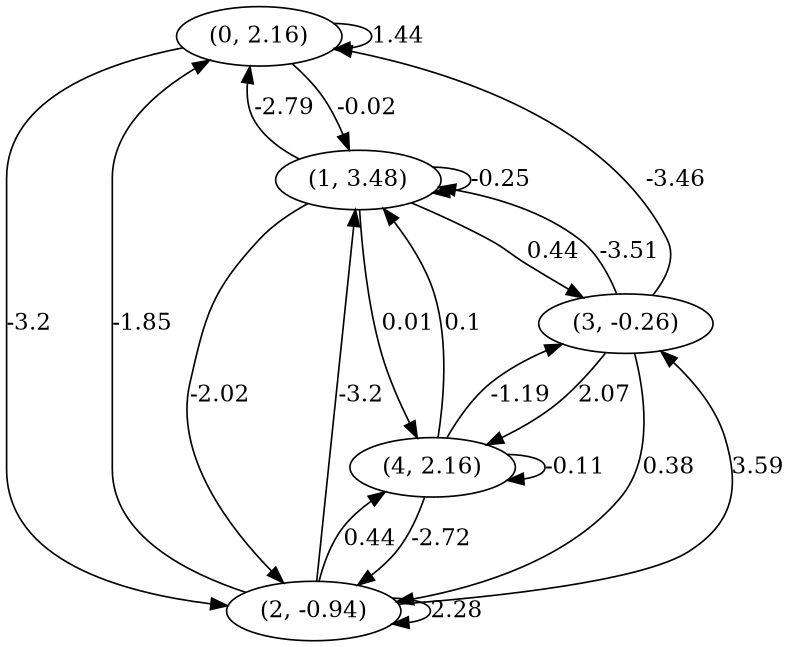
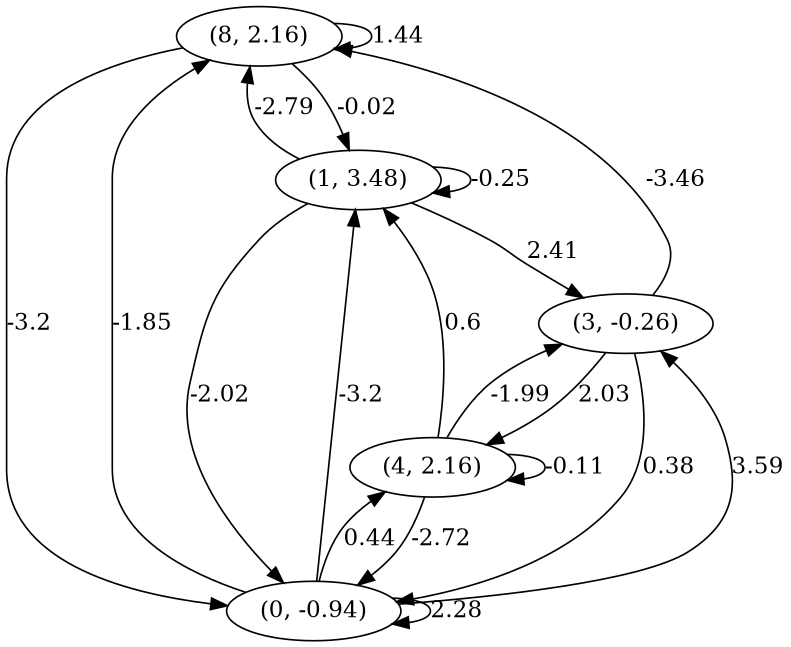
node "(0, 2.16)": label "(0, 2.16)" -> "(8, 2.16)"
edge "(3, -0.26)" -> "(1, 3.48)": removed, label "-3.51"
edge "(1, 3.48)" -> "(3, -0.26)": label "0.44" -> "2.41"
edge "(1, 3.48)" -> "(4, 2.16)": removed, label "0.01"
edge "(4, 2.16)" -> "(1, 3.48)": label "0.1" -> "0.6"
edge "(4, 2.16)" -> "(3, -0.26)": label "-1.19" -> "-1.99"
edge "(3, -0.26)" -> "(4, 2.16)": label "2.07" -> "2.03"
node "(2, -0.94)": label "(2, -0.94)" -> "(0, -0.94)"
